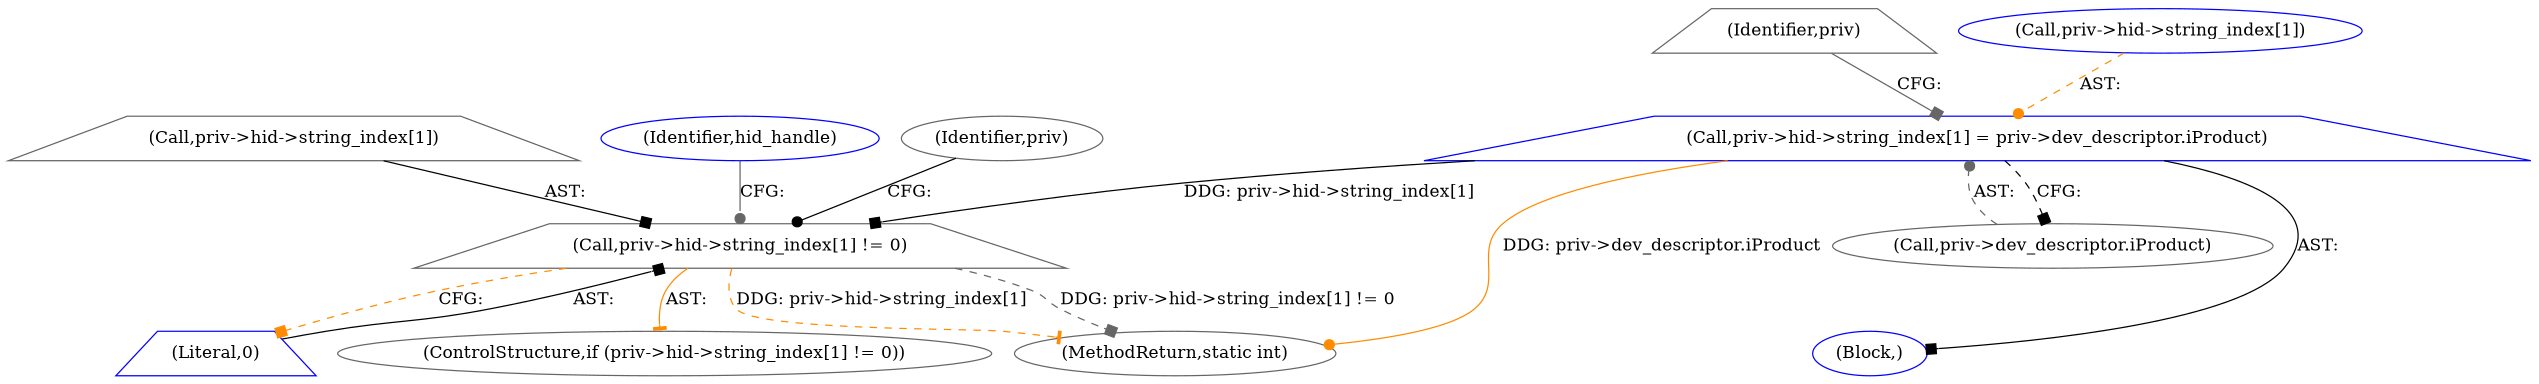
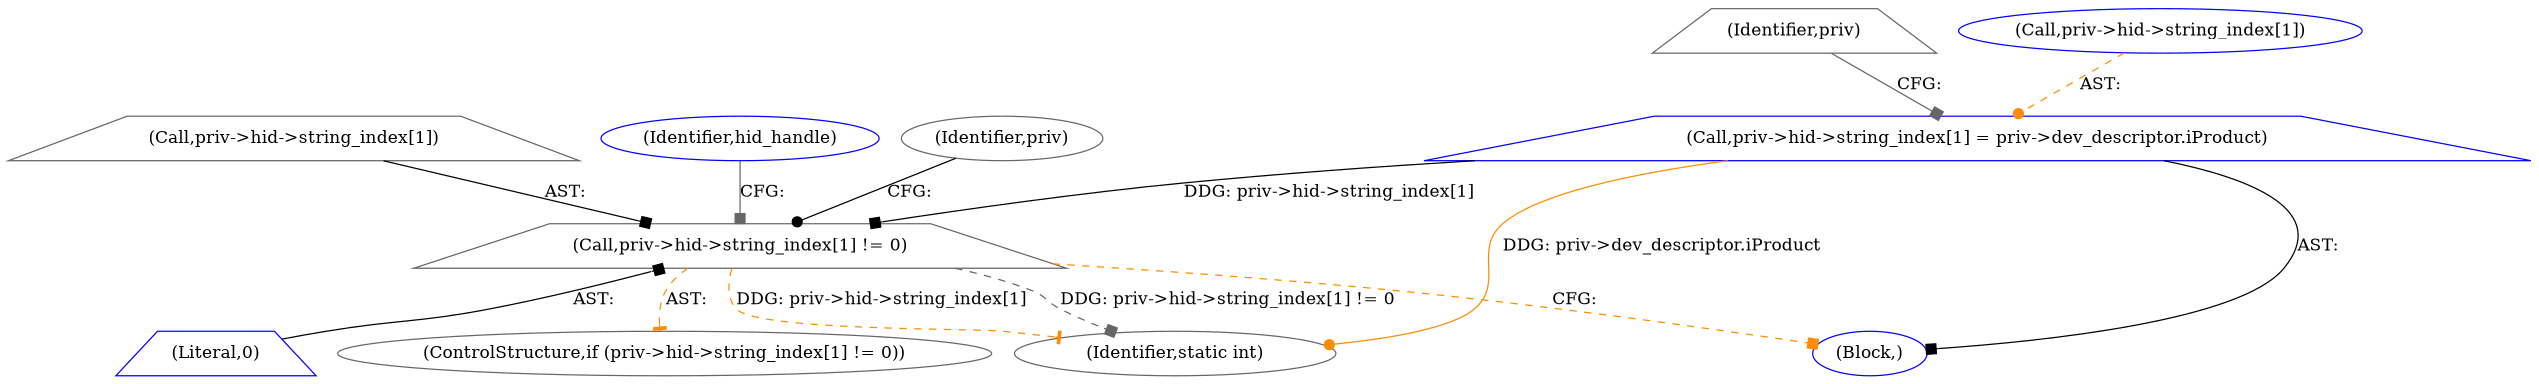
edge "(Identifier,hid_handle)" -> "(Call,priv->hid->string_index[1] != 0)": arrowhead dot -> box
node "(Call,priv->dev_descriptor.iProduct)": removed
edge "(Call,priv->hid->string_index[1] != 0)" -> "(ControlStructure,if (priv->hid->string_index[1] != 0))": style solid -> dashed
edge "(Call,priv->hid->string_index[1] != 0)" -> "(Literal,0)": now "(Call,priv->hid->string_index[1] != 0)" -> "(Block,)"
node "(MethodReturn,static int)": label "(MethodReturn,static int)" -> "(Identifier,static int)"
